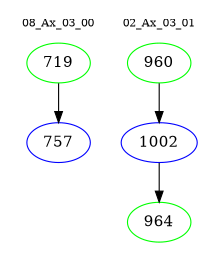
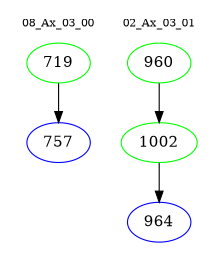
node "1002": color blue -> green
node "964": color green -> blue
